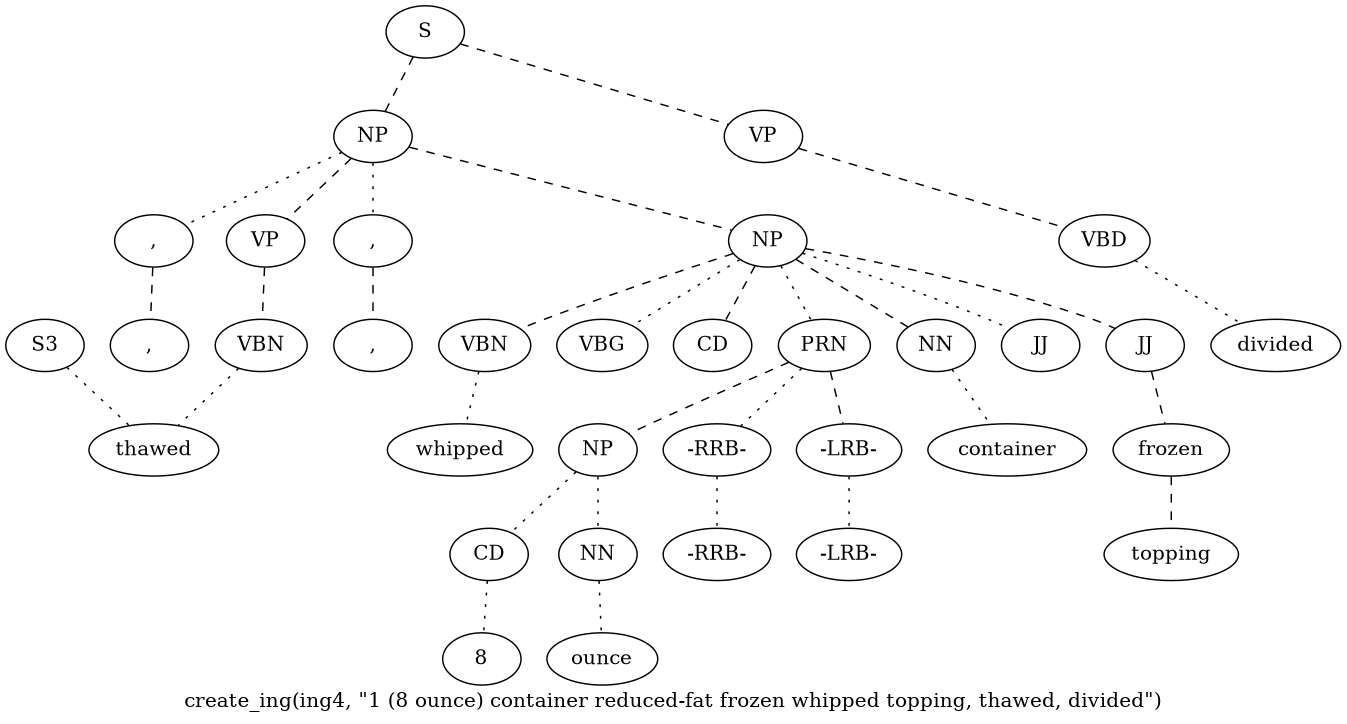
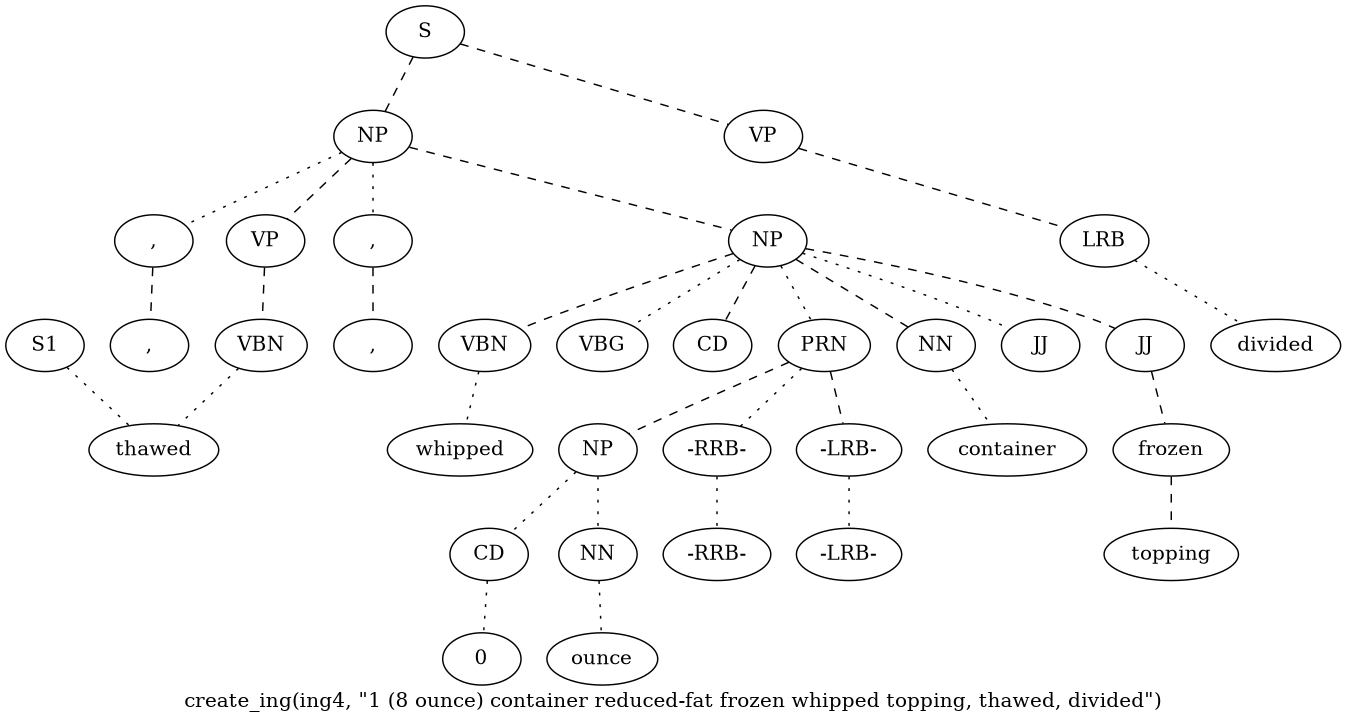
node "VBD": label "VBD" -> "LRB"
node "S3": label "S3" -> "S1"
node "8": label "8" -> "0"
